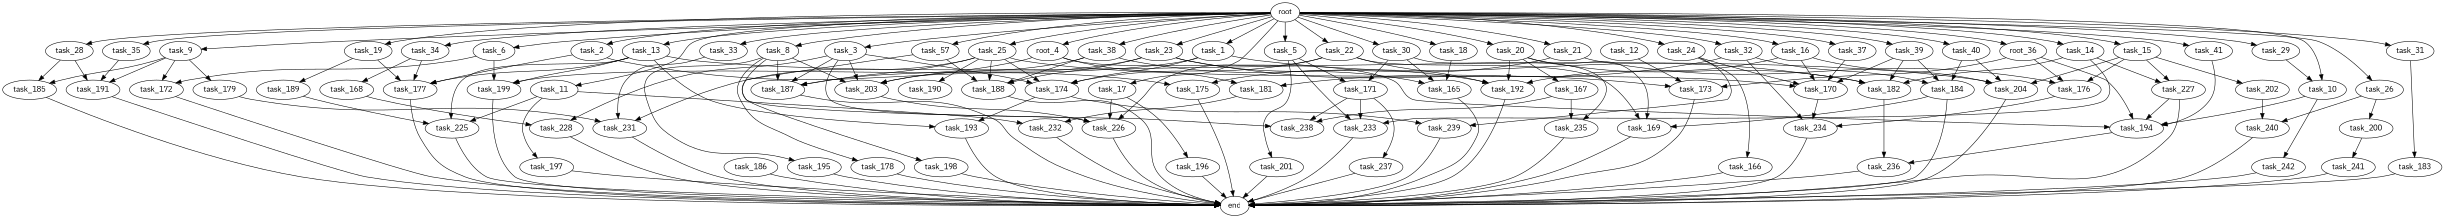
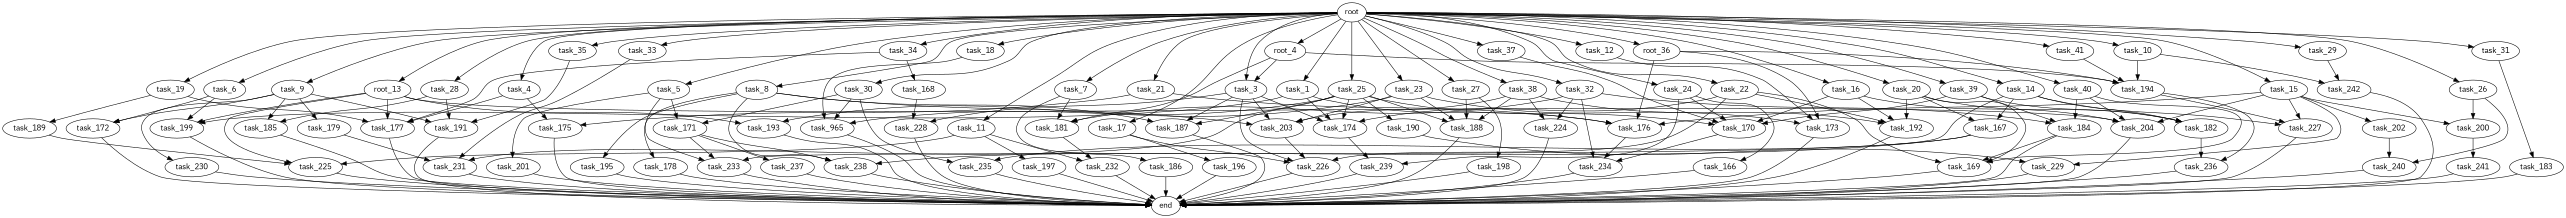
edge "root" -> "task_12": added
node "task_2": label "task_2" -> "task_4"
node "task_13": label "task_13" -> "root_13"
node "task_57": label "task_57" -> "task_27"
edge "task_1" -> "task_182": now "task_1" -> "task_176"
edge "task_29" -> "task_10": now "task_29" -> "task_242"
edge "root_4" -> "task_187": now "root_4" -> "task_3"
node "task_7": added
node "task_165": label "task_165" -> "task_965"
edge "task_174" -> "task_193": now "task_25" -> "task_193"
edge "task_14" -> "task_167": added
edge "task_227" -> "task_194": reversed
edge "task_15" -> "task_200": added
node "task_224": added
edge "task_40" -> "task_169": added
node "task_230": added
node "task_229": added
edge "task_238" -> "end": added
